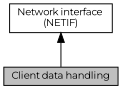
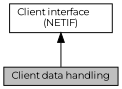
node "Network interface (NETIF)": label "Network interface (NETIF)" -> "Client interface (NETIF)"
